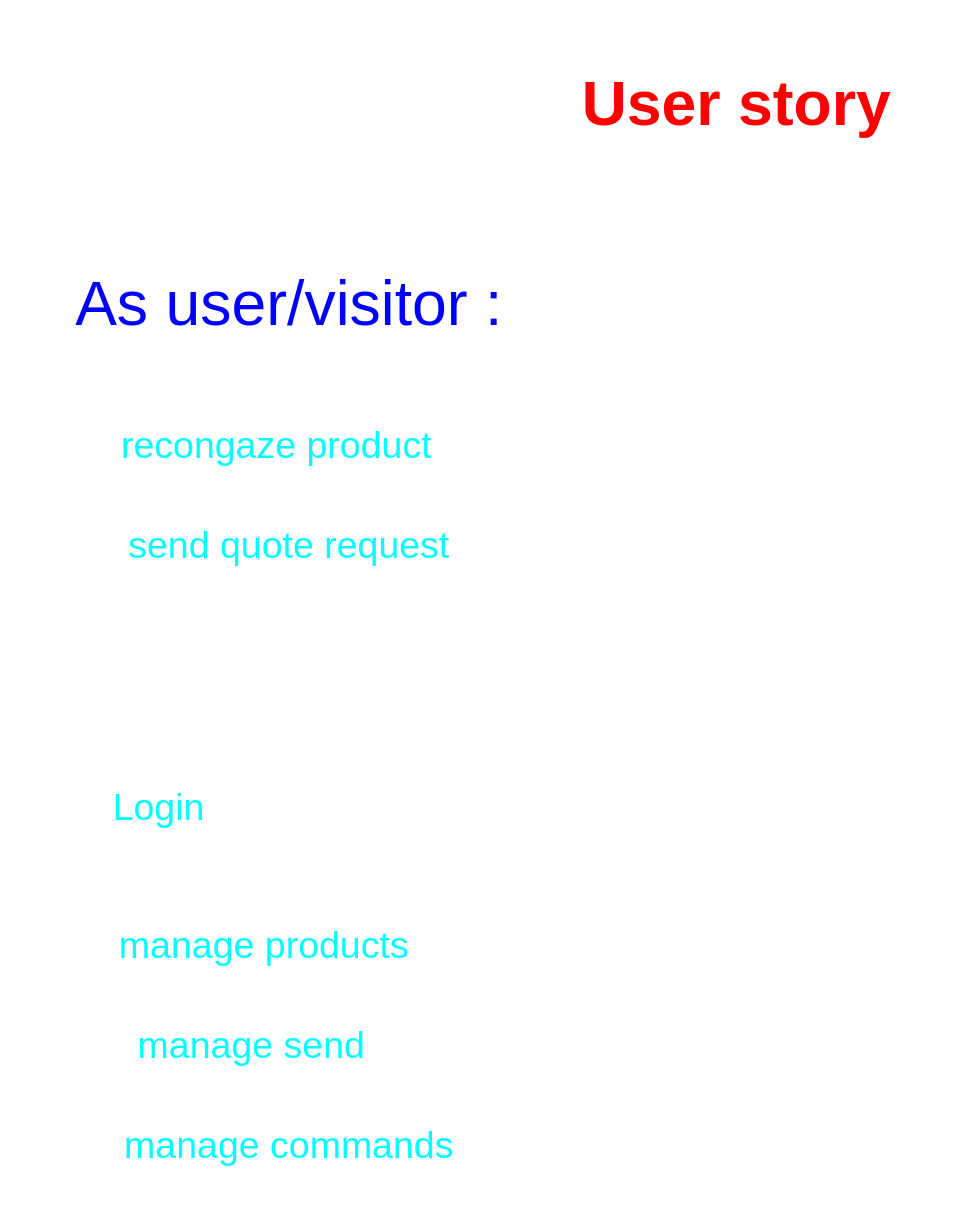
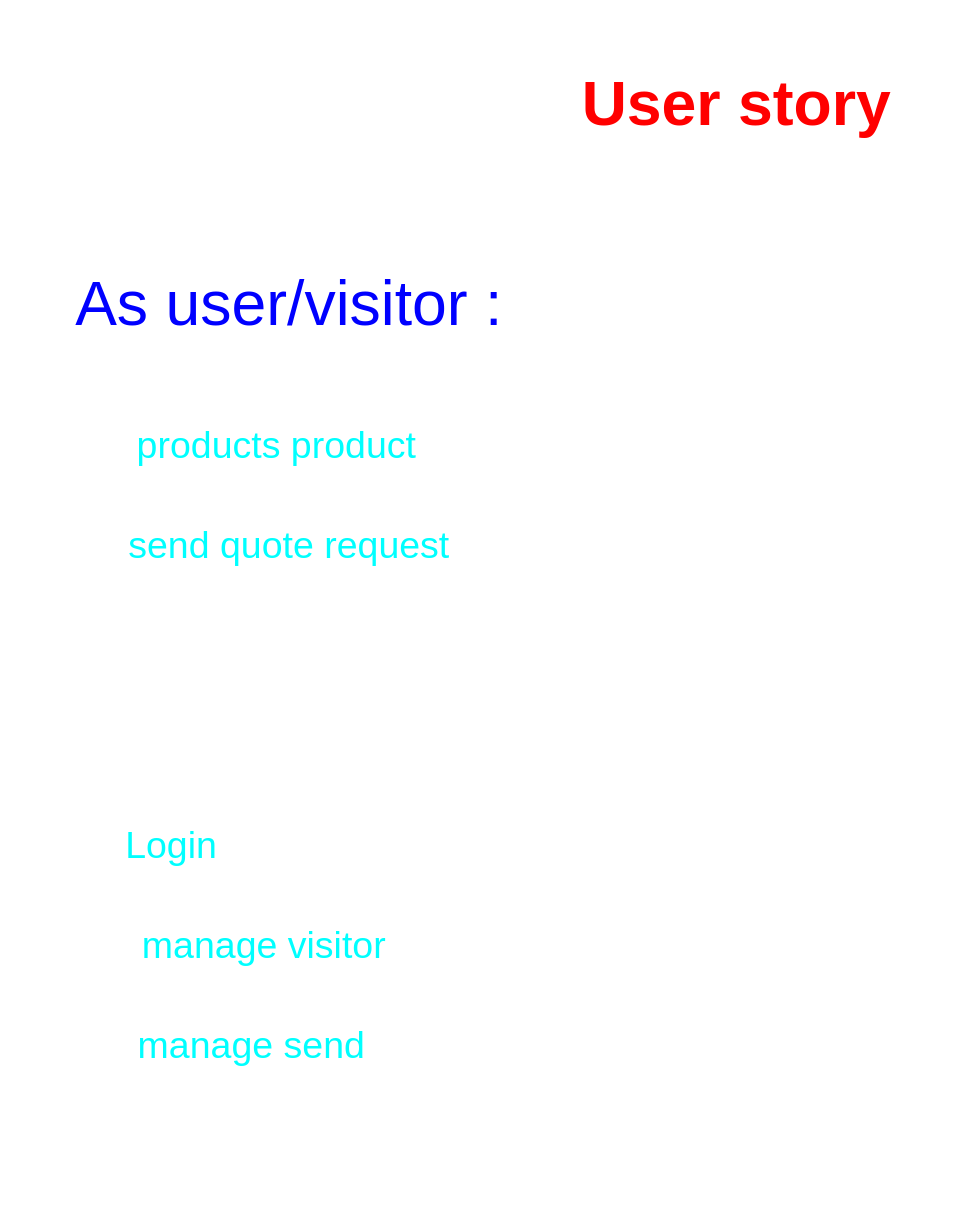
node "recongaze product": label "recongaze product" -> "products product"
node "Login": moved (164, 801) -> (176, 839)
node "manage products": label "manage products" -> "manage visitor"
node "manage commands": removed
